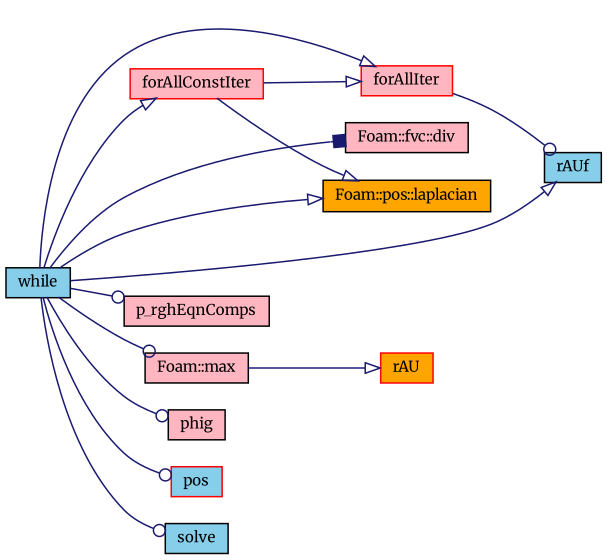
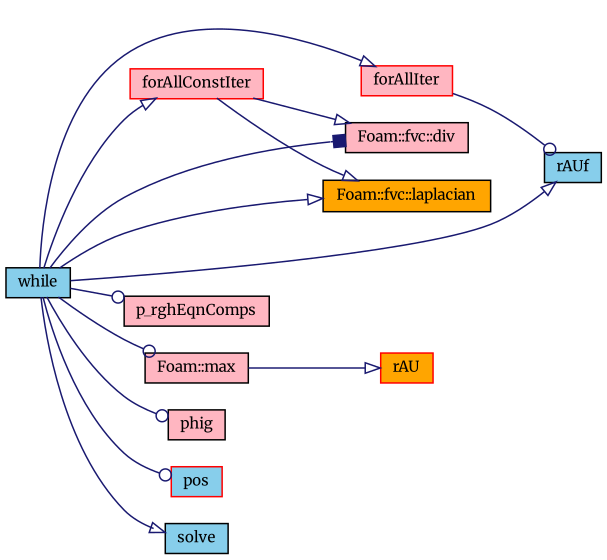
edge "forAllConstIter" -> "forAllIter": now "forAllConstIter" -> "Foam::fvc::div"
node "Foam::pos::laplacian": label "Foam::pos::laplacian" -> "Foam::fvc::laplacian"
edge "while" -> "solve": arrowhead odot -> onormal
